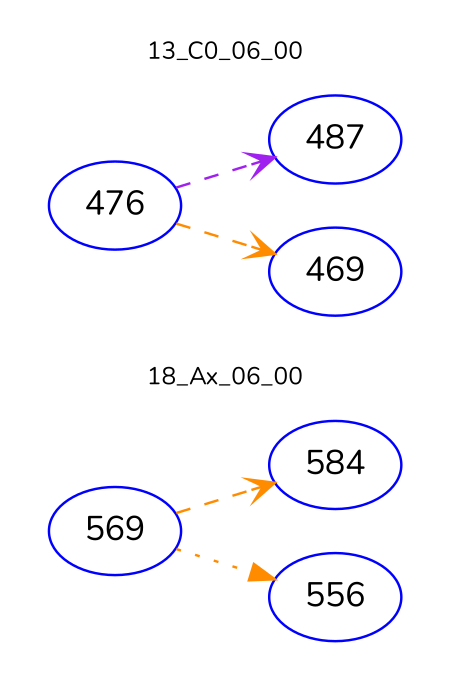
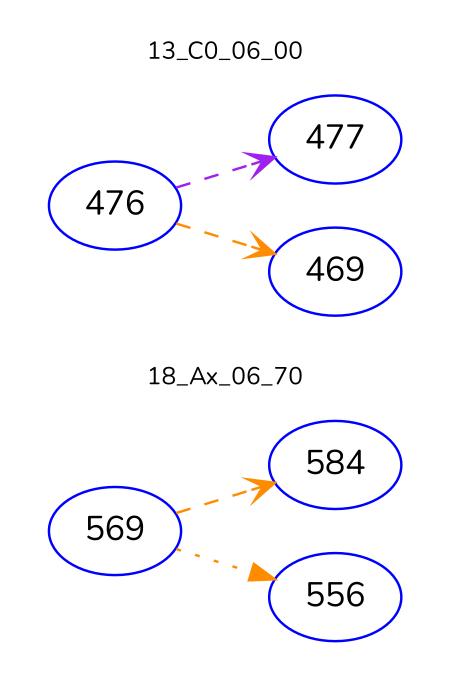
node "487": label "487" -> "477"
cluster "18_Ax_06_00": label "18_Ax_06_00" -> "18_Ax_06_70"
